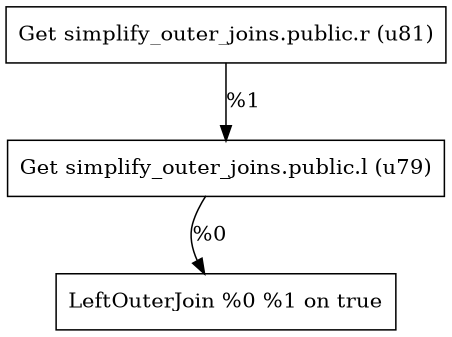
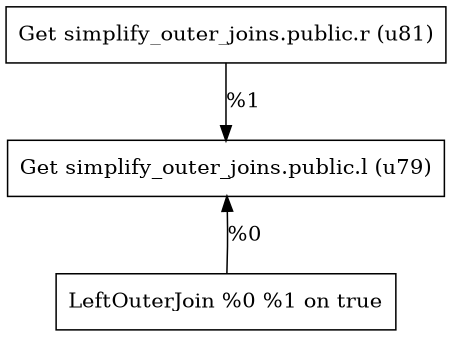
edge "Get simplify_outer_joins.public.l (u79)" -> "LeftOuterJoin %0 %1 on true": reversed
